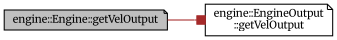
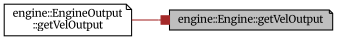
edge "engine::Engine::getVelOutput" -> "engine::EngineOutput ::getVelOutput": reversed
